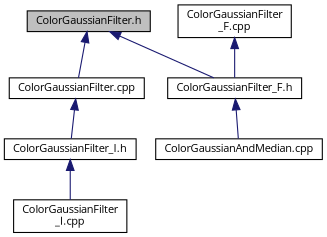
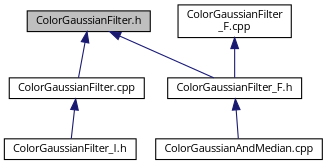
node "ColorGaussianFilter _I.cpp": removed
